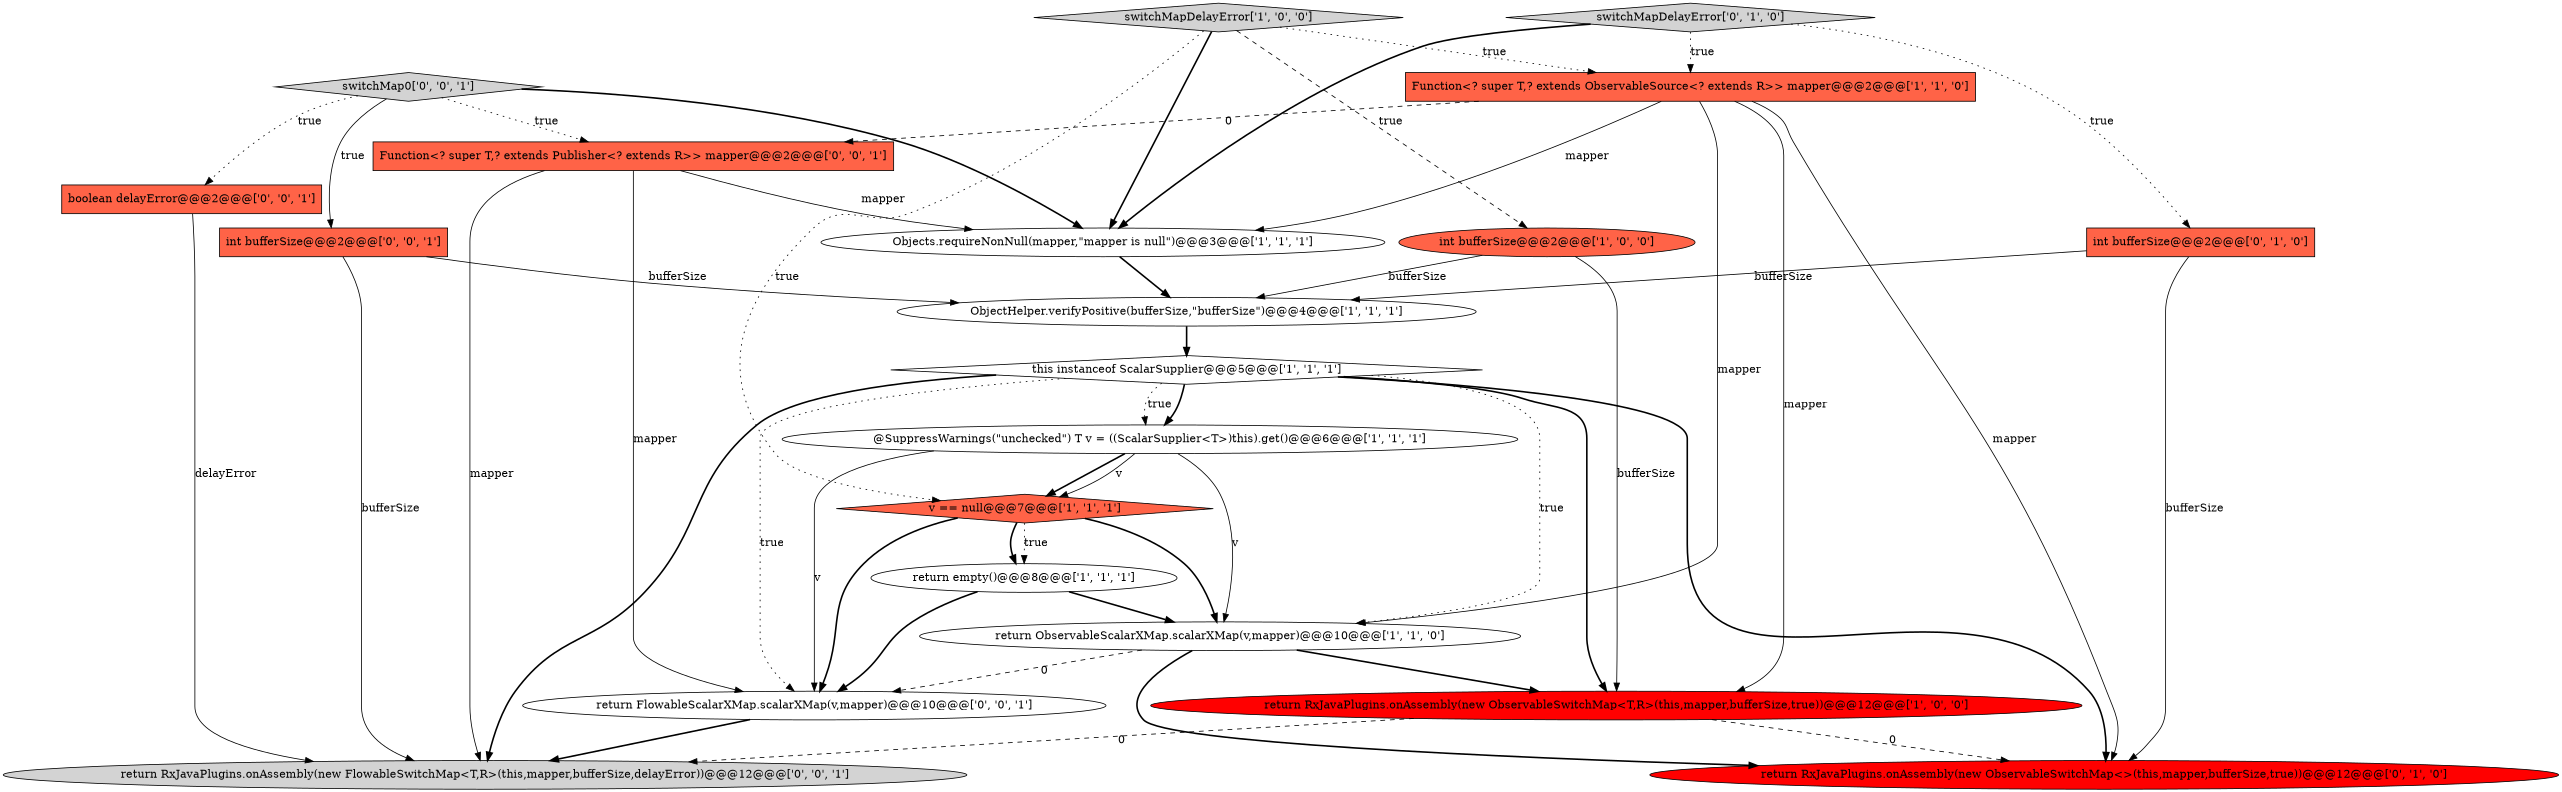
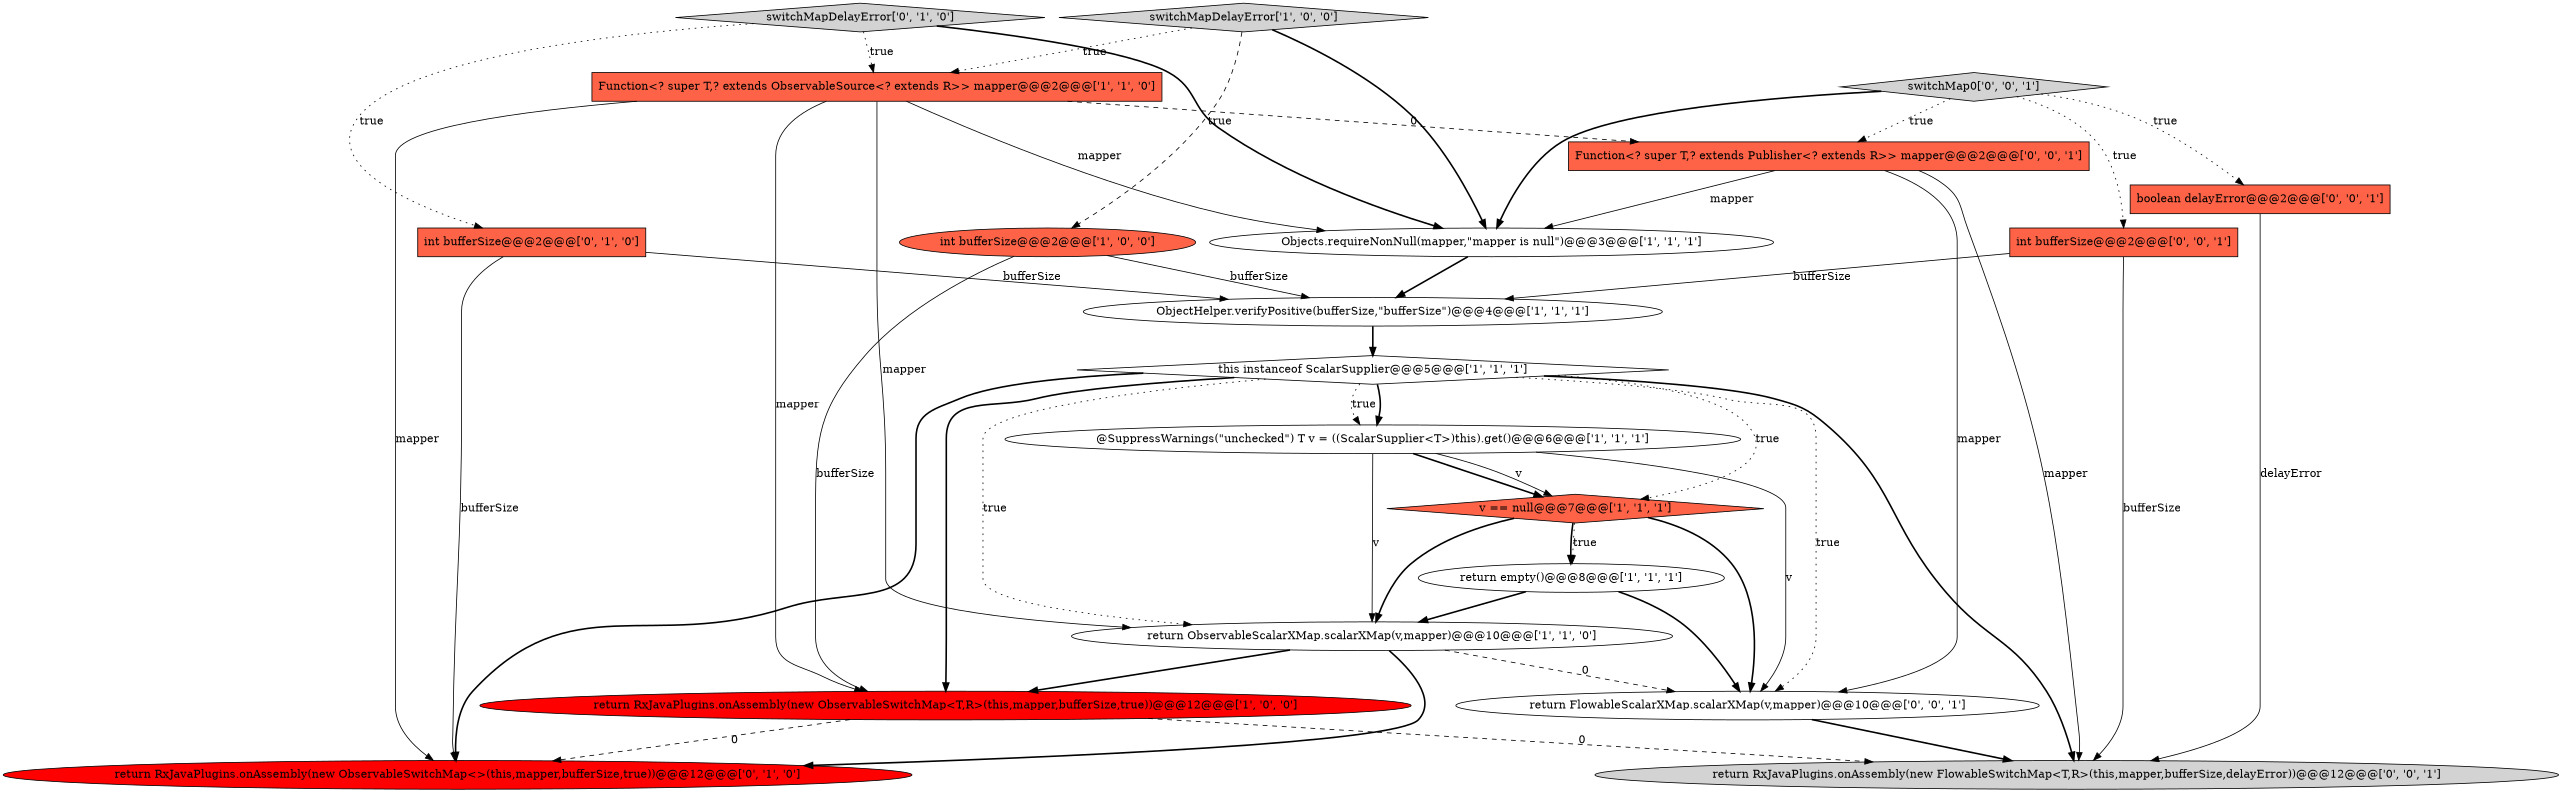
edge "switchMap0['0', '0', '1']" -> "int bufferSize@@@2@@@['0', '0', '1']": style solid -> dotted
edge "switchMapDelayError['1', '0', '0']" -> "v == null@@@7@@@['1', '1', '1']": now "this instanceof ScalarSupplier@@@5@@@['1', '1', '1']" -> "v == null@@@7@@@['1', '1', '1']"
